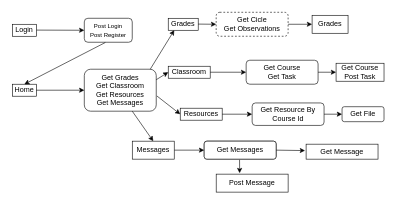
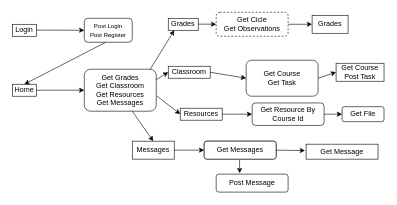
node "Get Course Get Task": size 72x24 -> 72x36
node "Post Message": shape rectangle -> rounded rectangle
